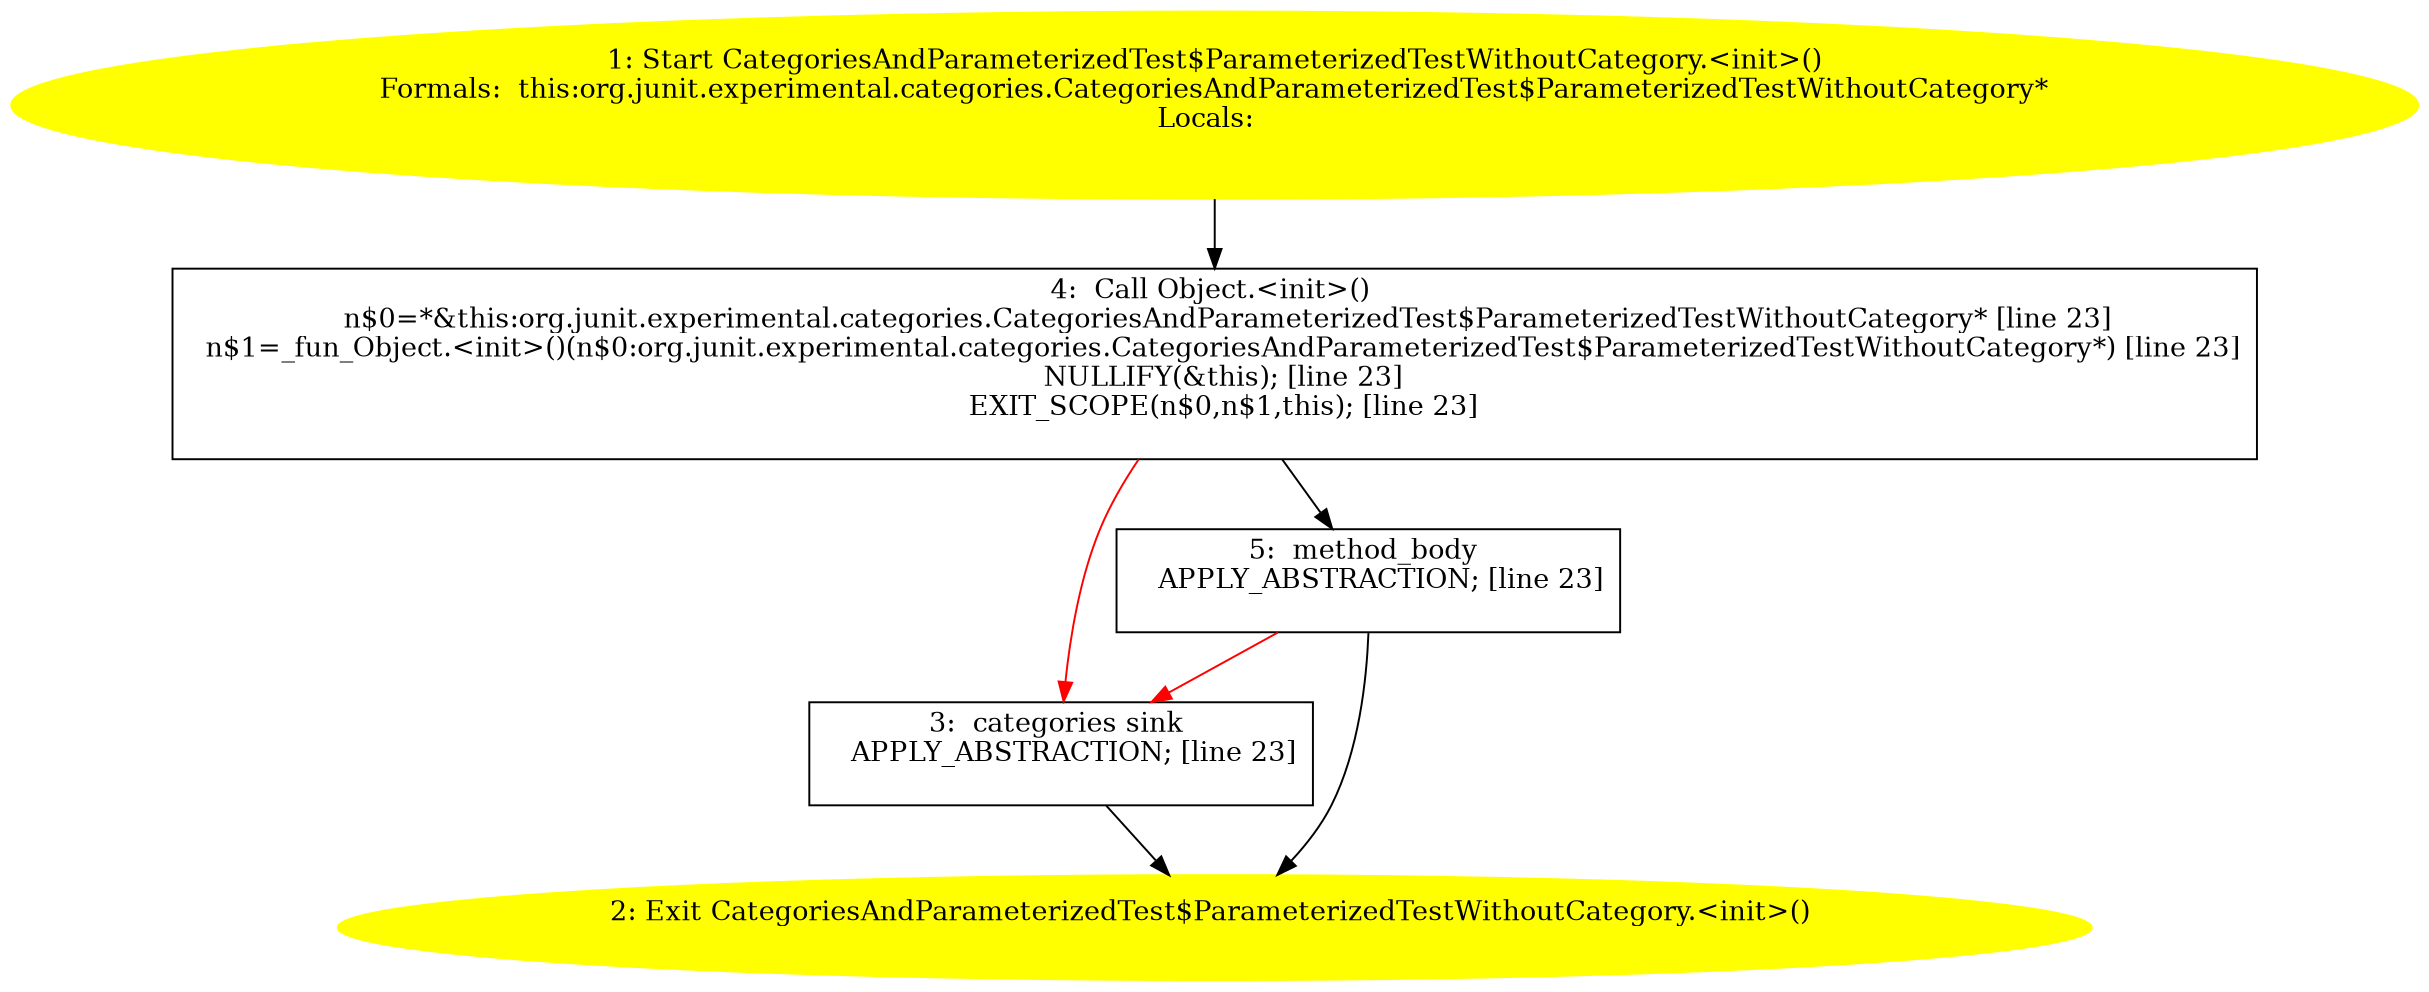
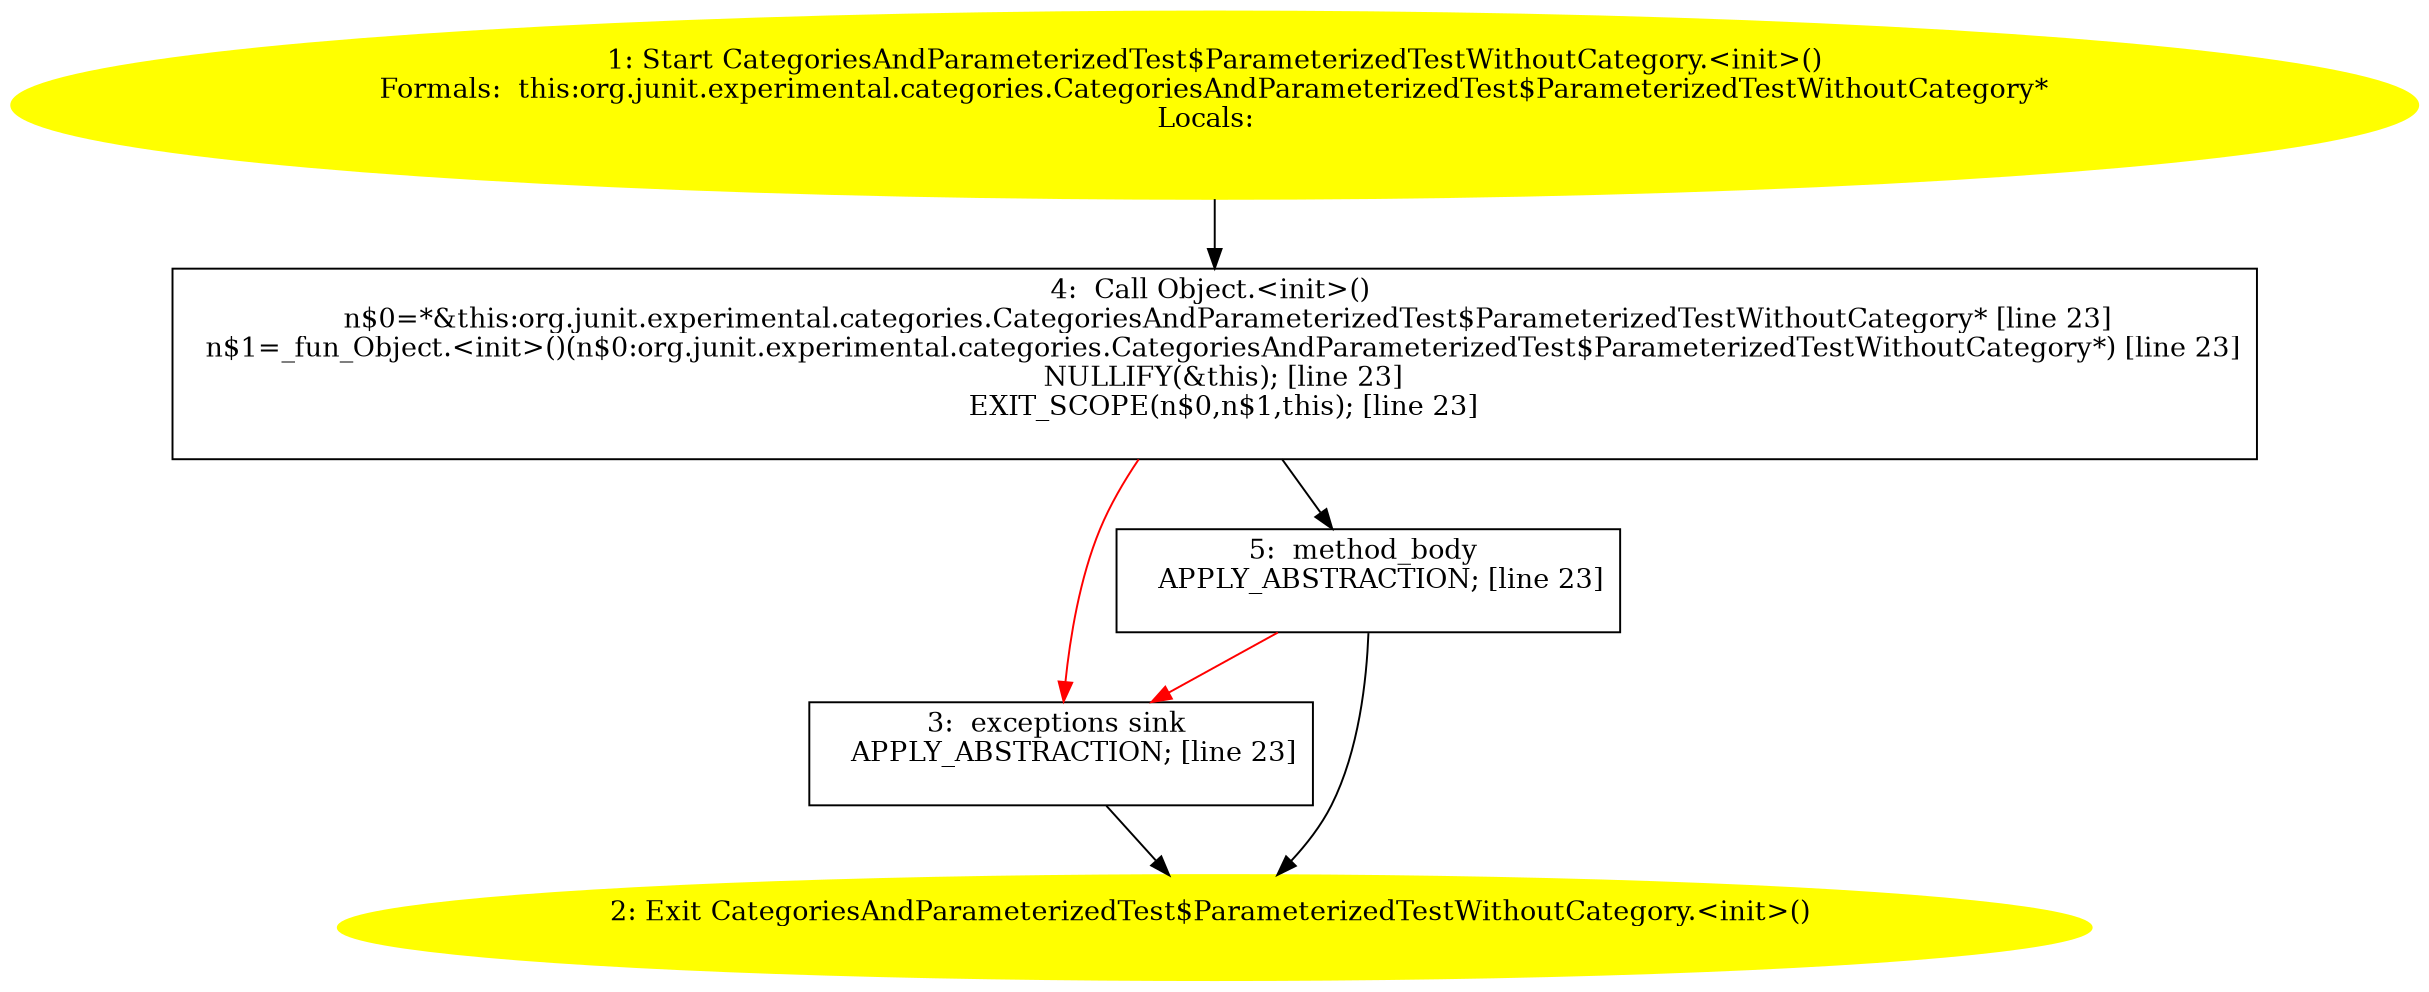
node "3:  categories sink APPLY_ABSTRACTION; [line 23]": label "3:  categories sink APPLY_ABSTRACTION; [line 23]" -> "3:  exceptions sink APPLY_ABSTRACTION; [line 23]"
